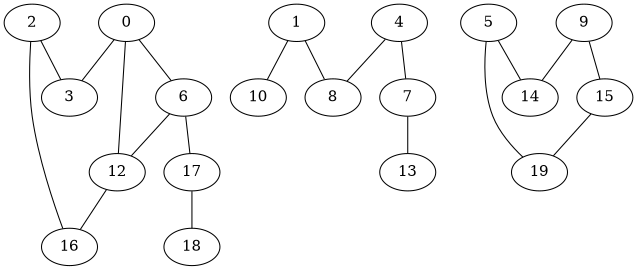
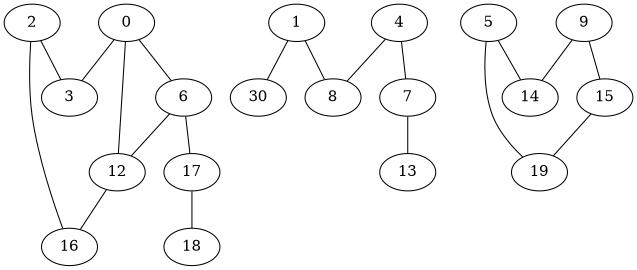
node "10": label "10" -> "30"
